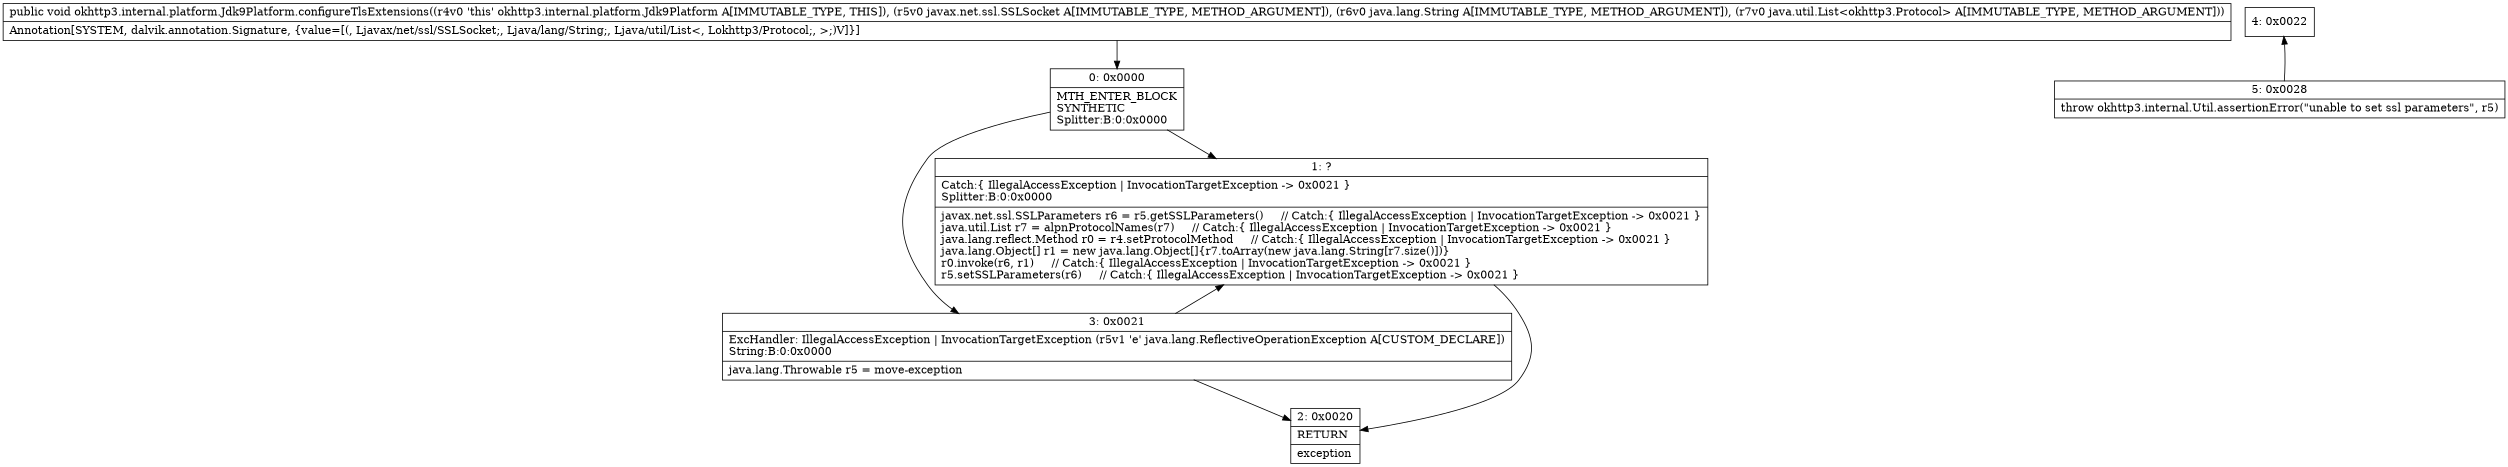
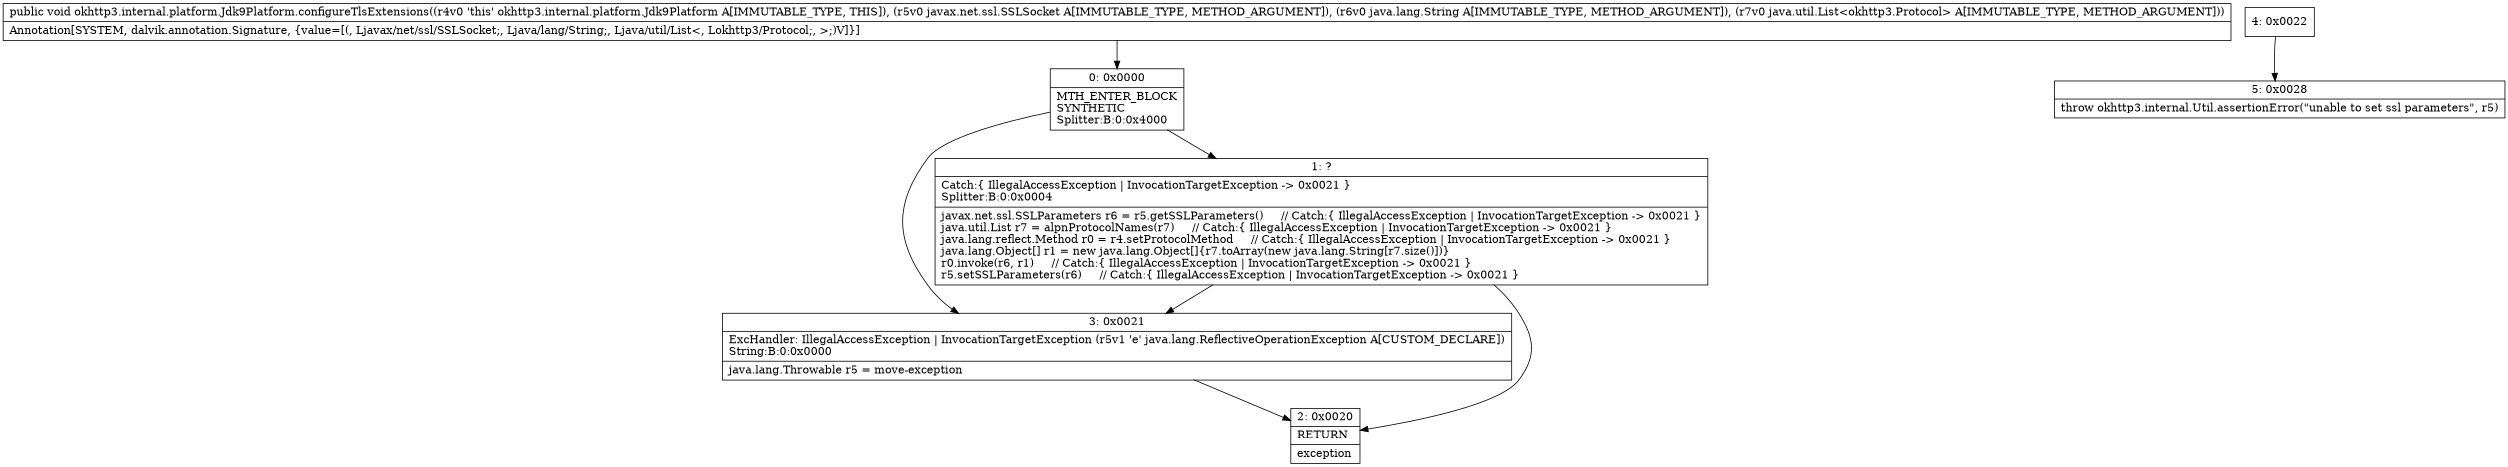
edge "5: 0x0028" -> "4: 0x0022": reversed
node "0: 0x0000": text "Splitter:B:0:0x0000" -> "Splitter:B:0:0x4000"
node "1: ?": text "Splitter:B:0:0x0000" -> "Splitter:B:0:0x0004"
edge "3: 0x0021" -> "1: ?": reversed
